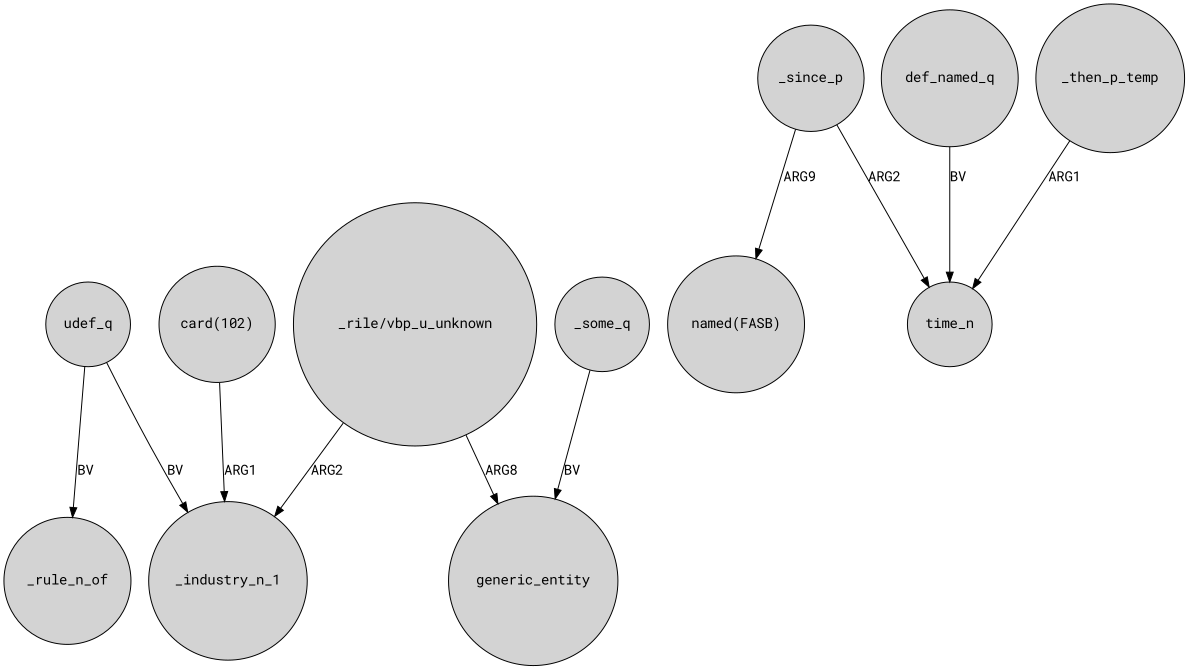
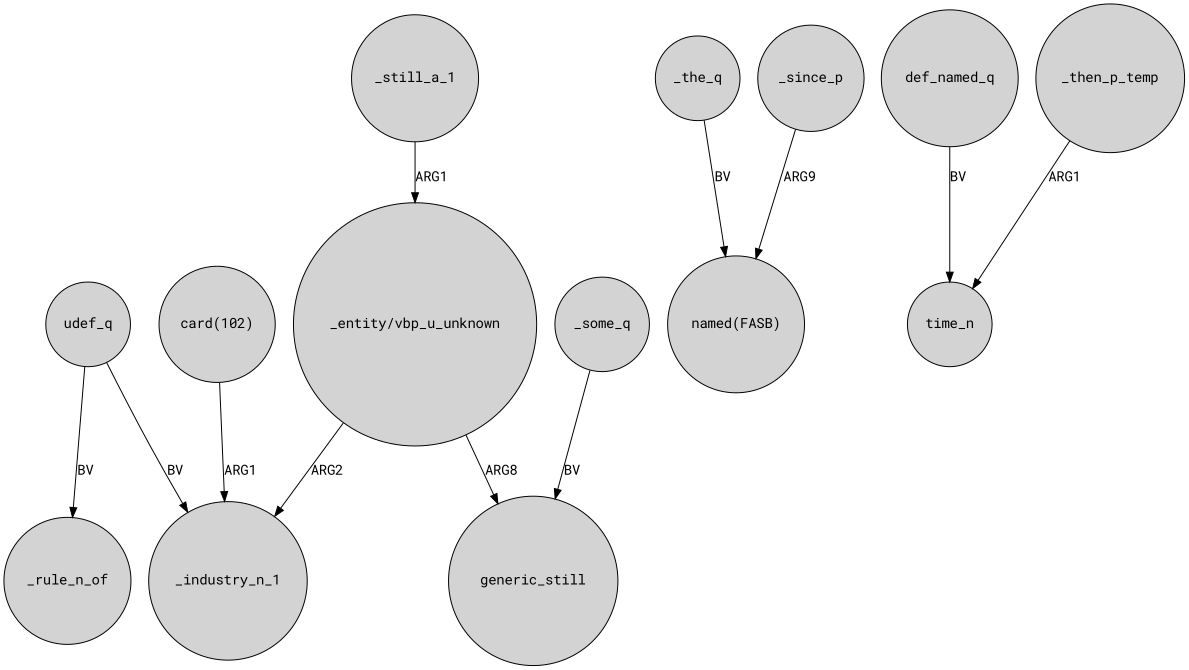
node "_still_a_1": added
node "_the_q": added
edge "_since_p" -> "time_n": removed, label "ARG2"
node "_rile/vbp_u_unknown": label "_rile/vbp_u_unknown" -> "_entity/vbp_u_unknown"
node "generic_entity": label "generic_entity" -> "generic_still"
